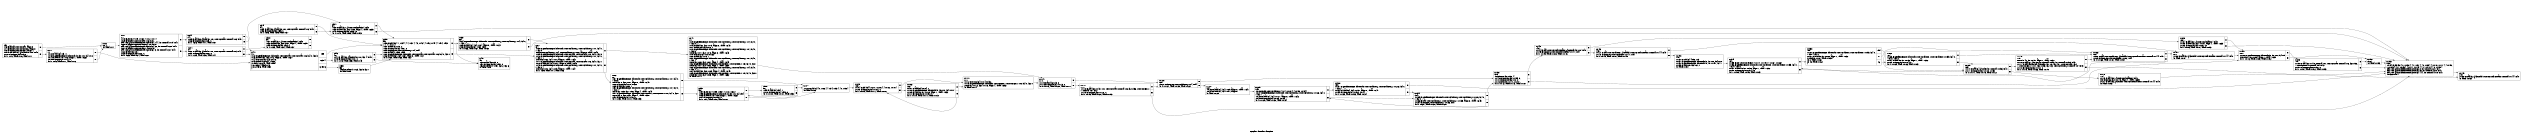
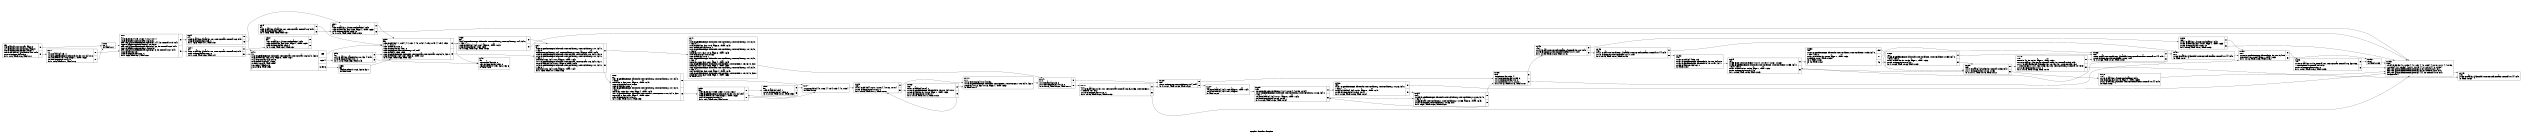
edge "%11:" -> "%41:": now "%11:" -> "%17:"
